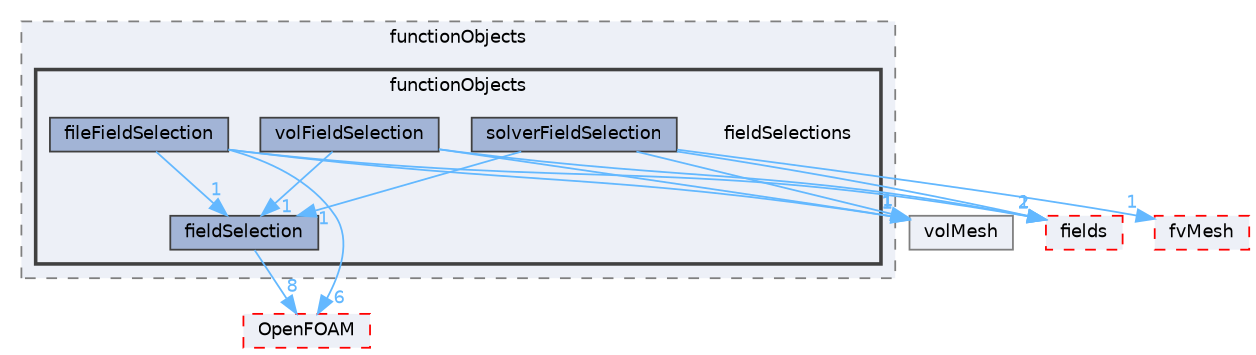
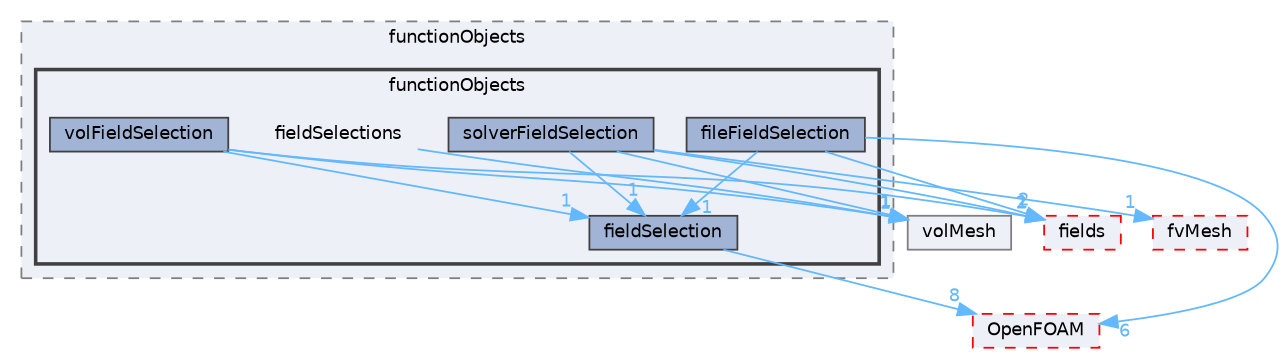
edge "fileFieldSelection" -> "volMesh": now "fieldSelections" -> "volMesh"
